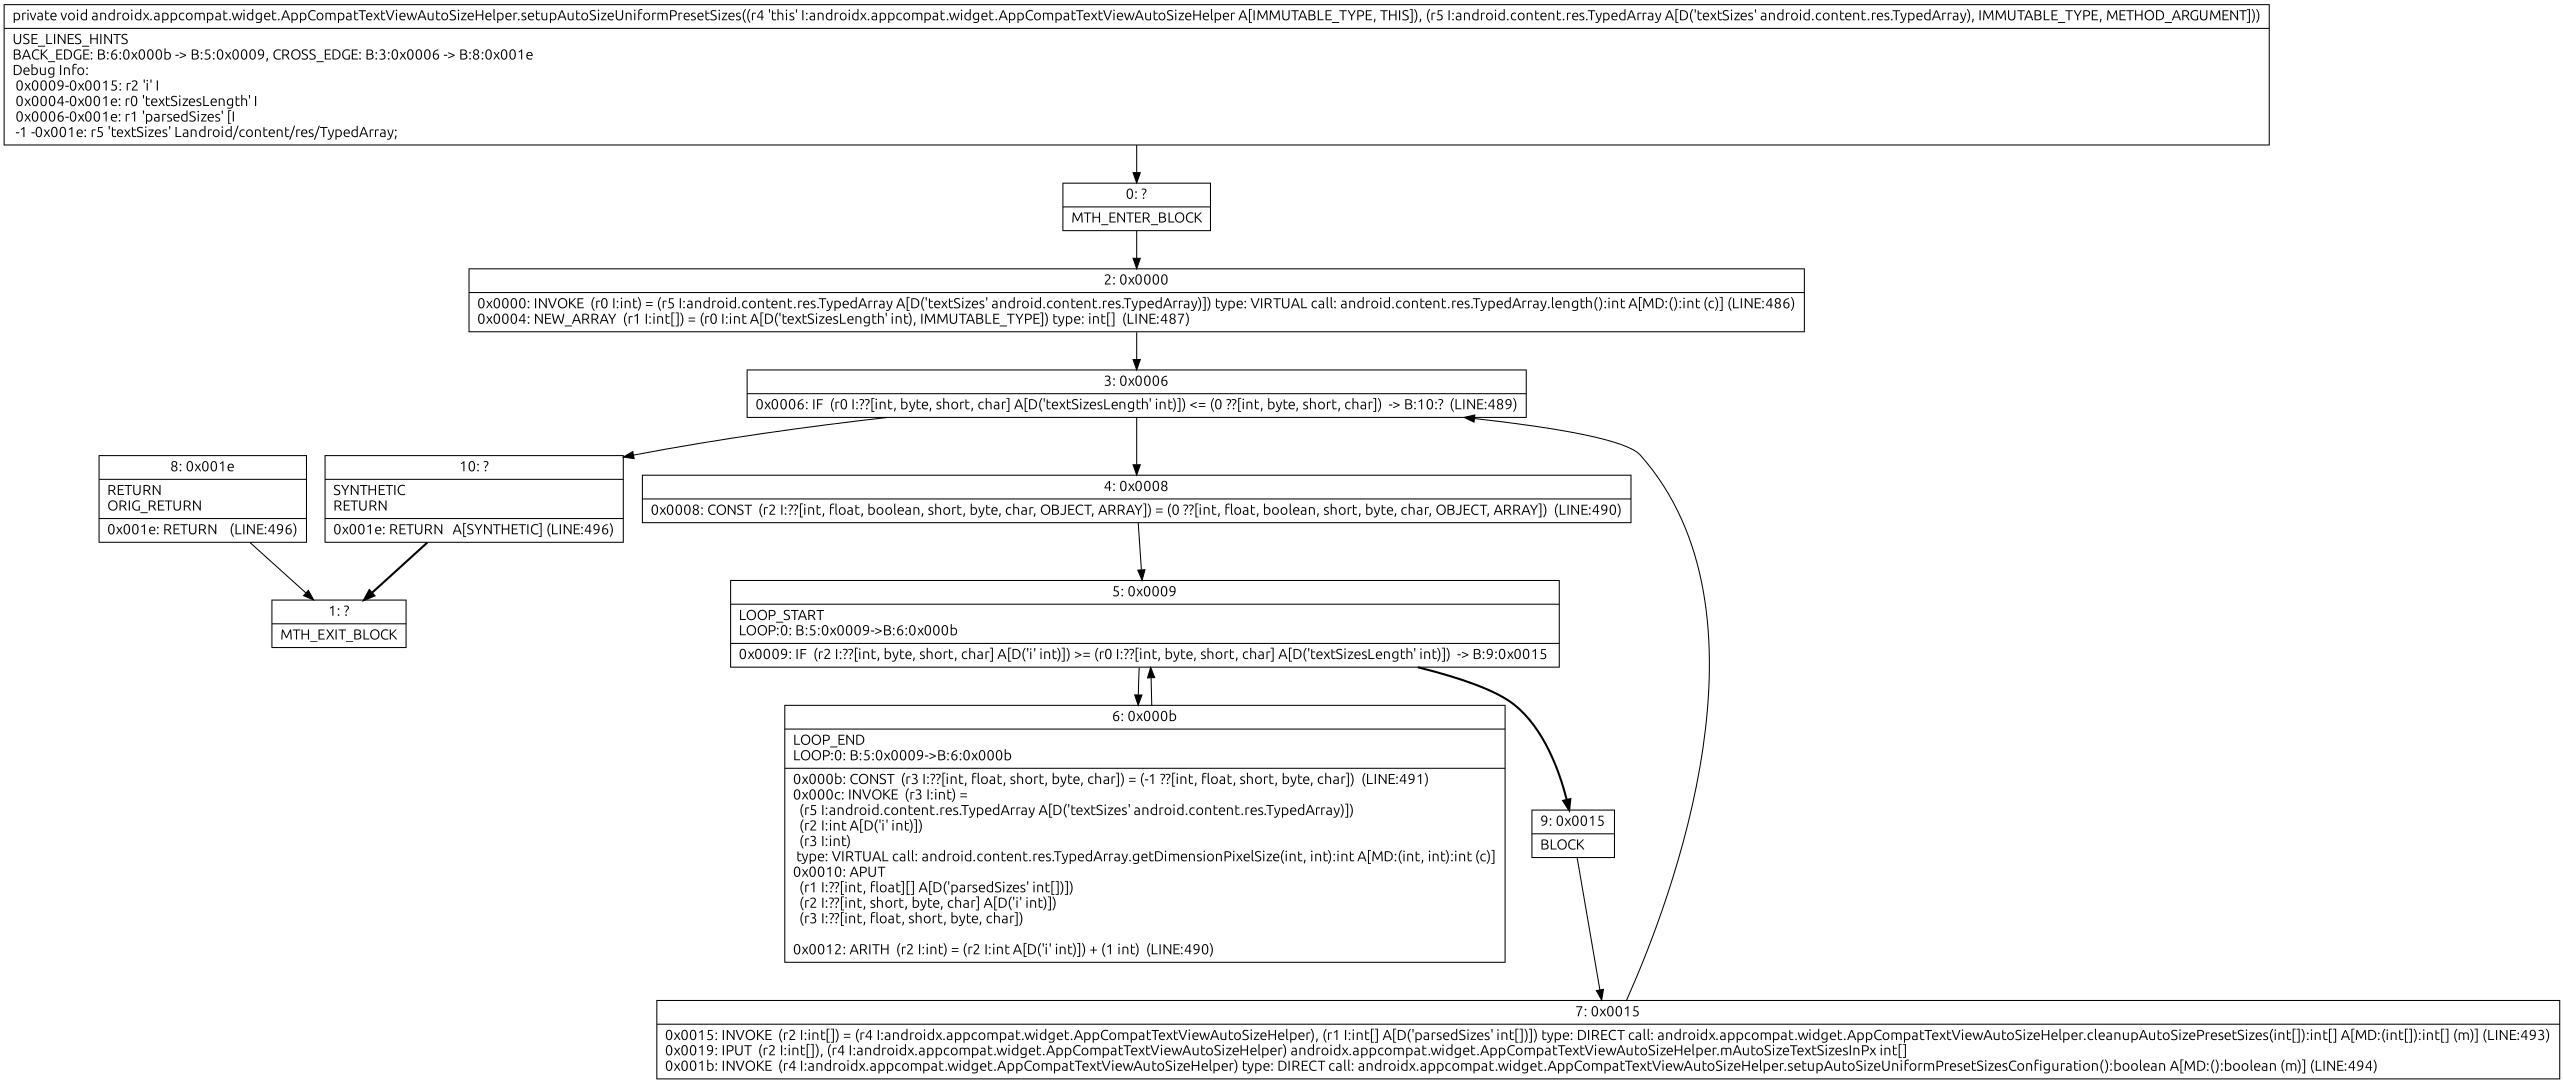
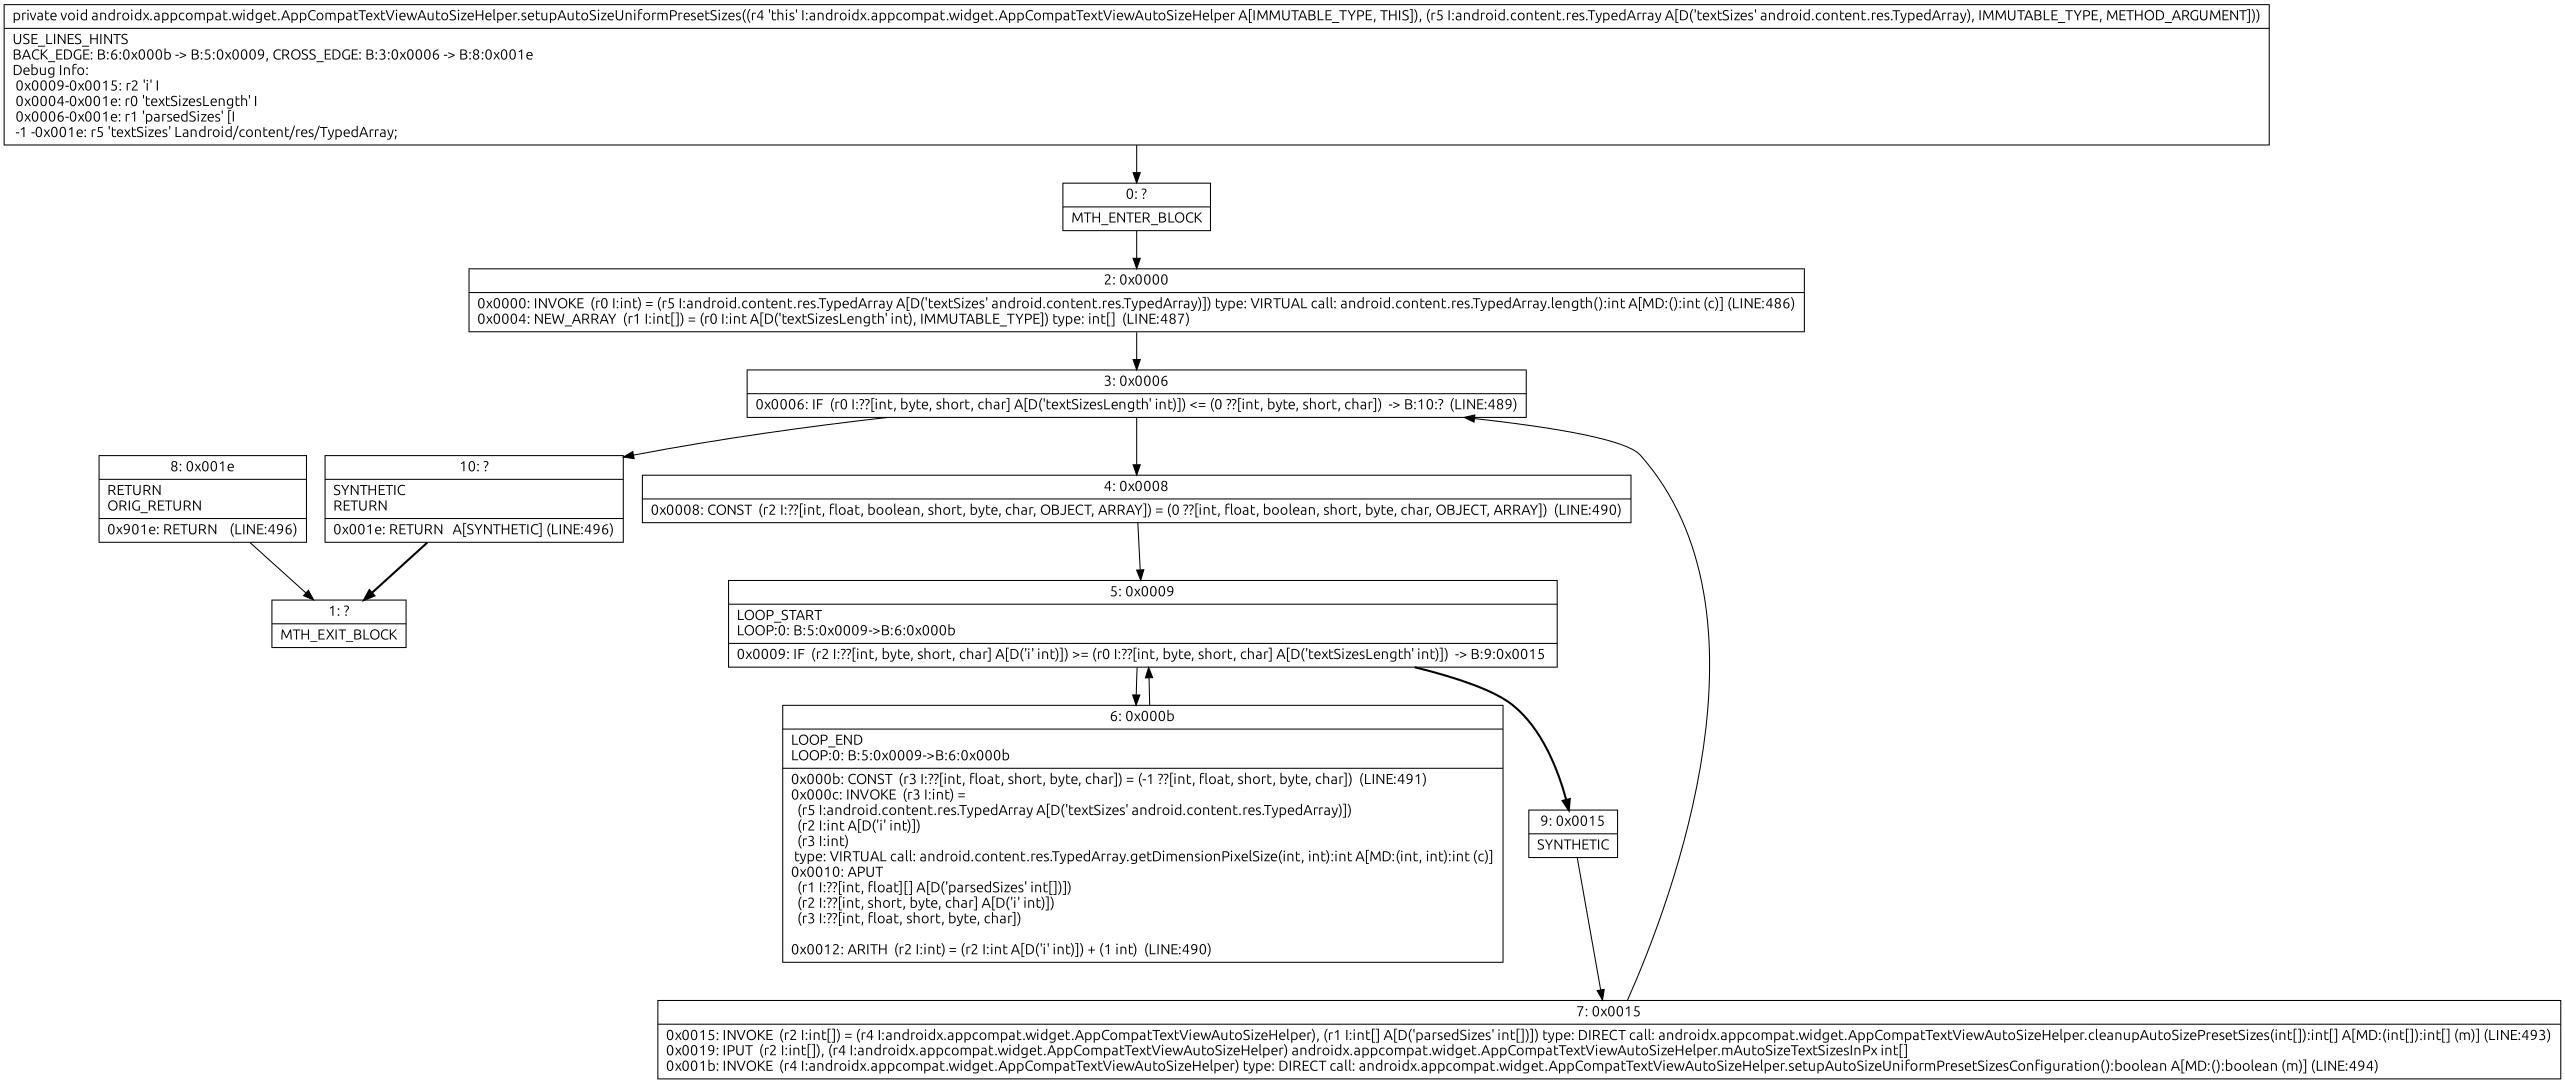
node "8: 0x001e": text "0x001e: RETURN    (LINE:496)" -> "0x901e: RETURN    (LINE:496)"
node "9: 0x0015": text "BLOCK" -> "SYNTHETIC"
